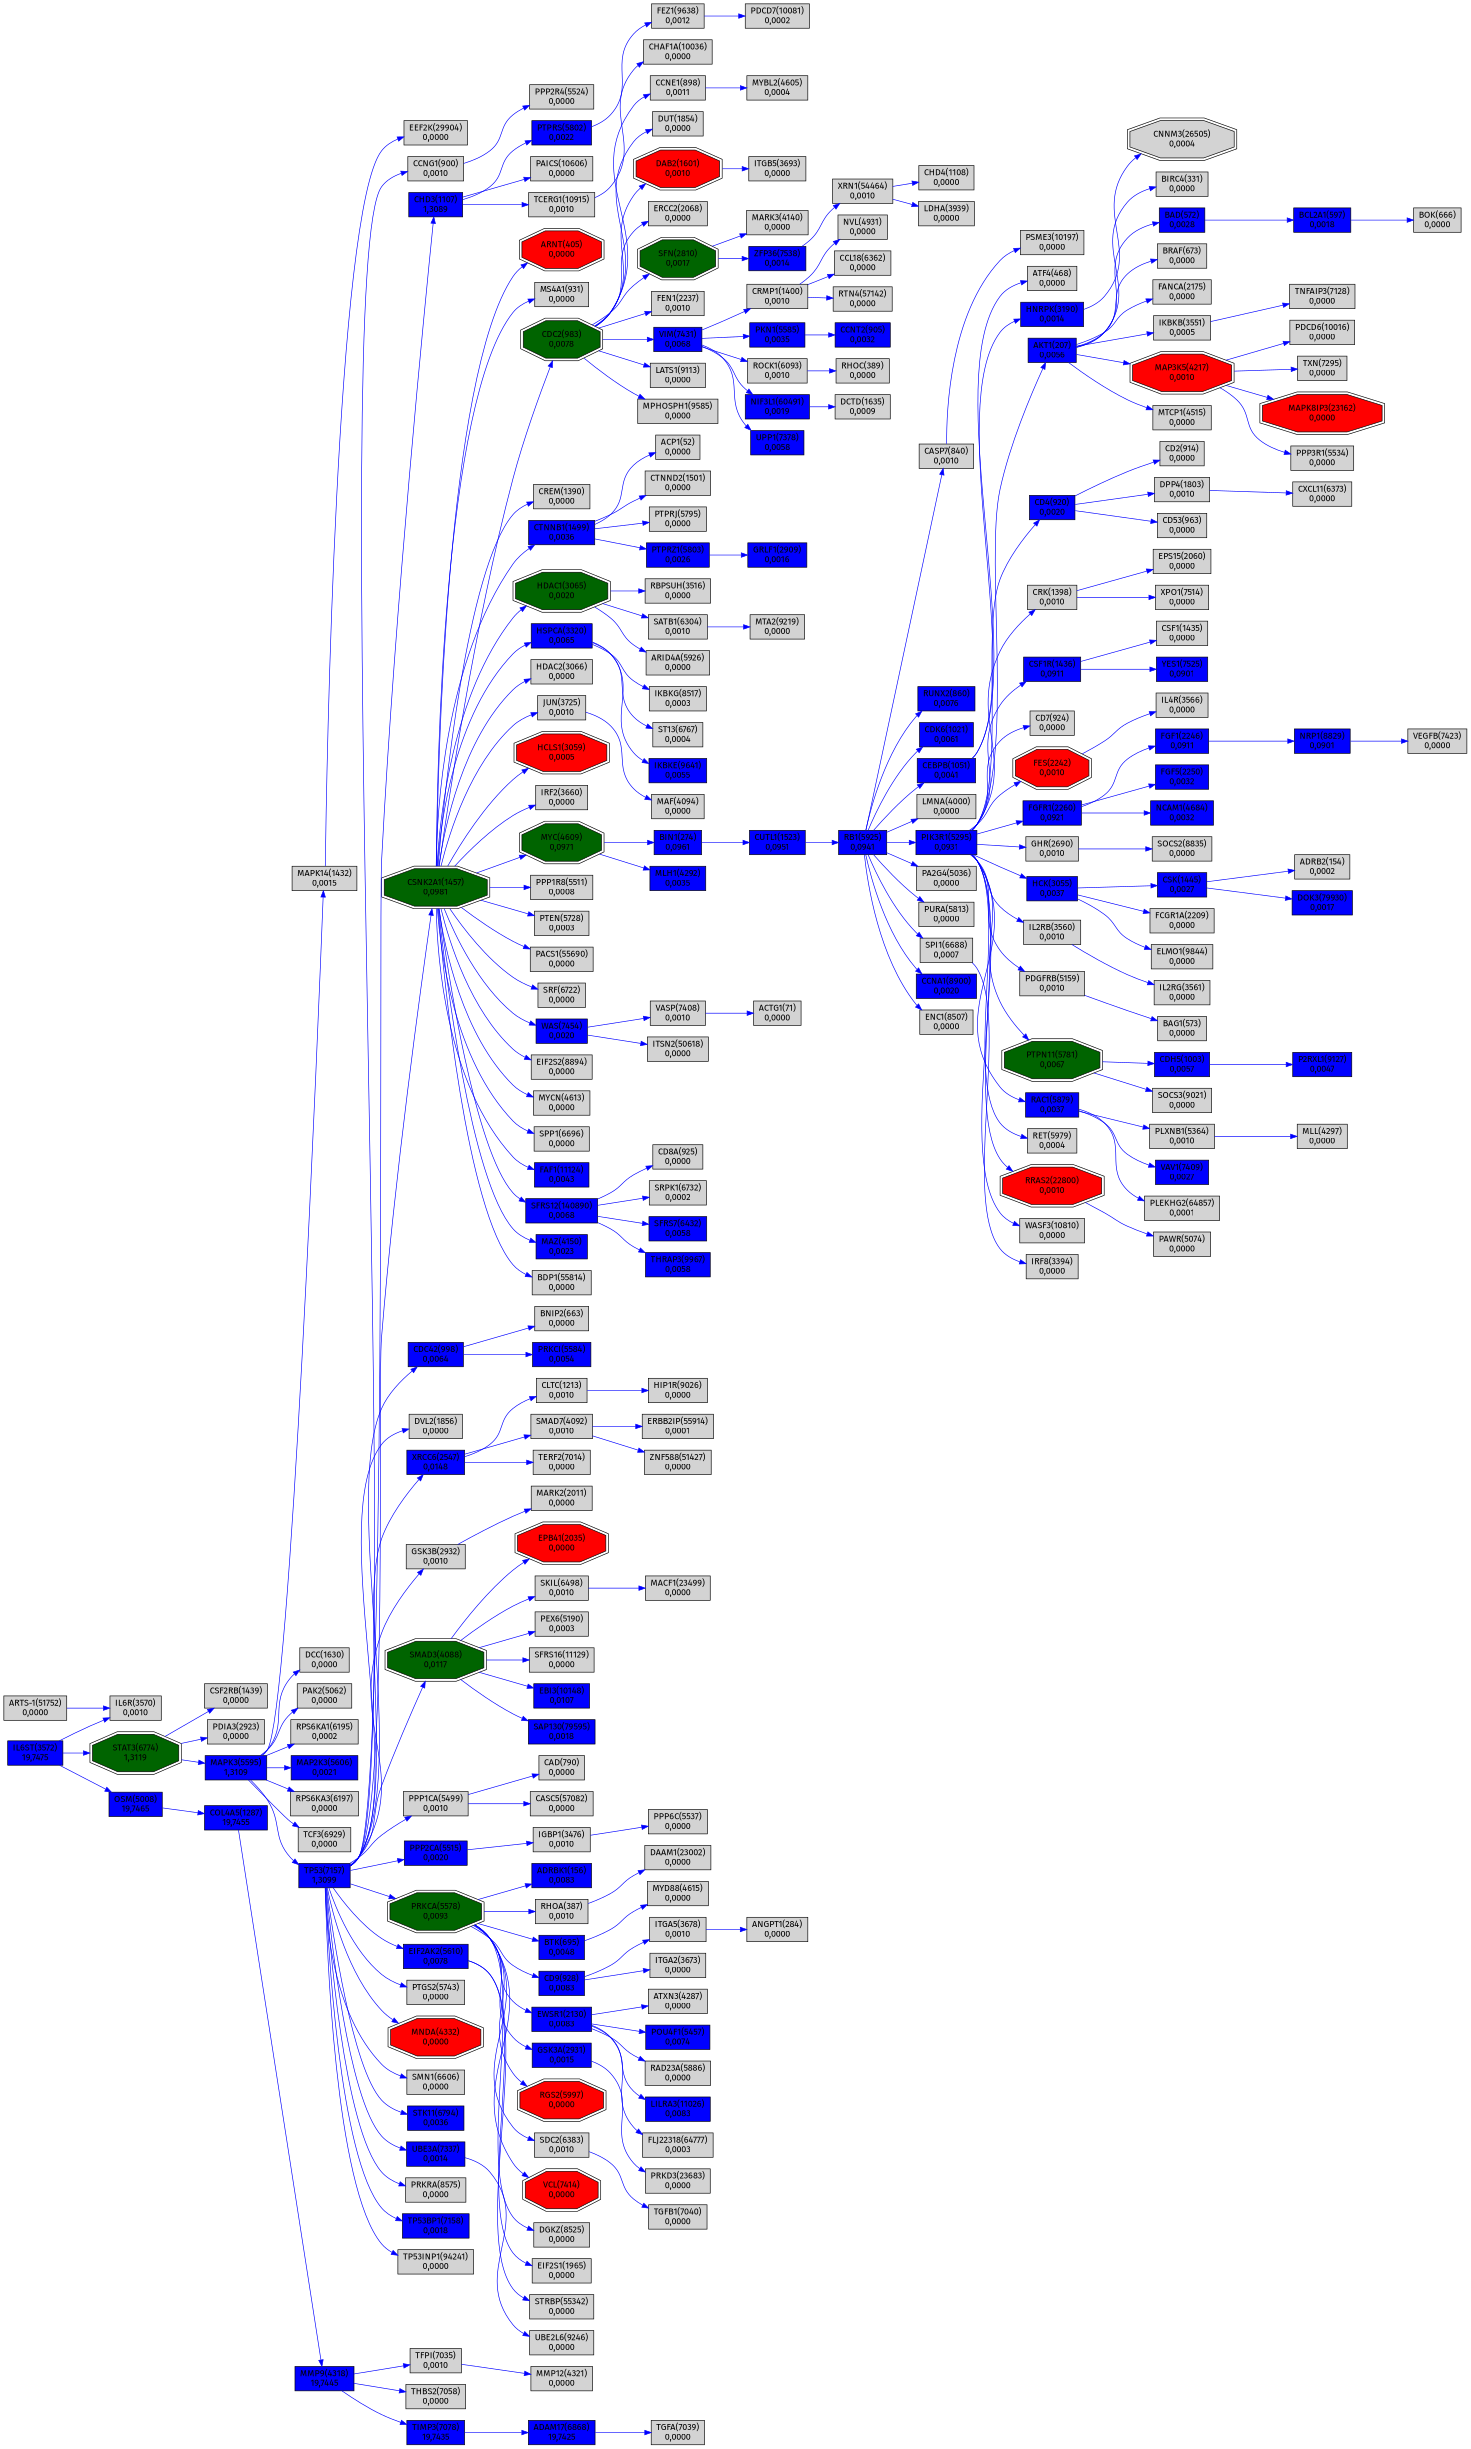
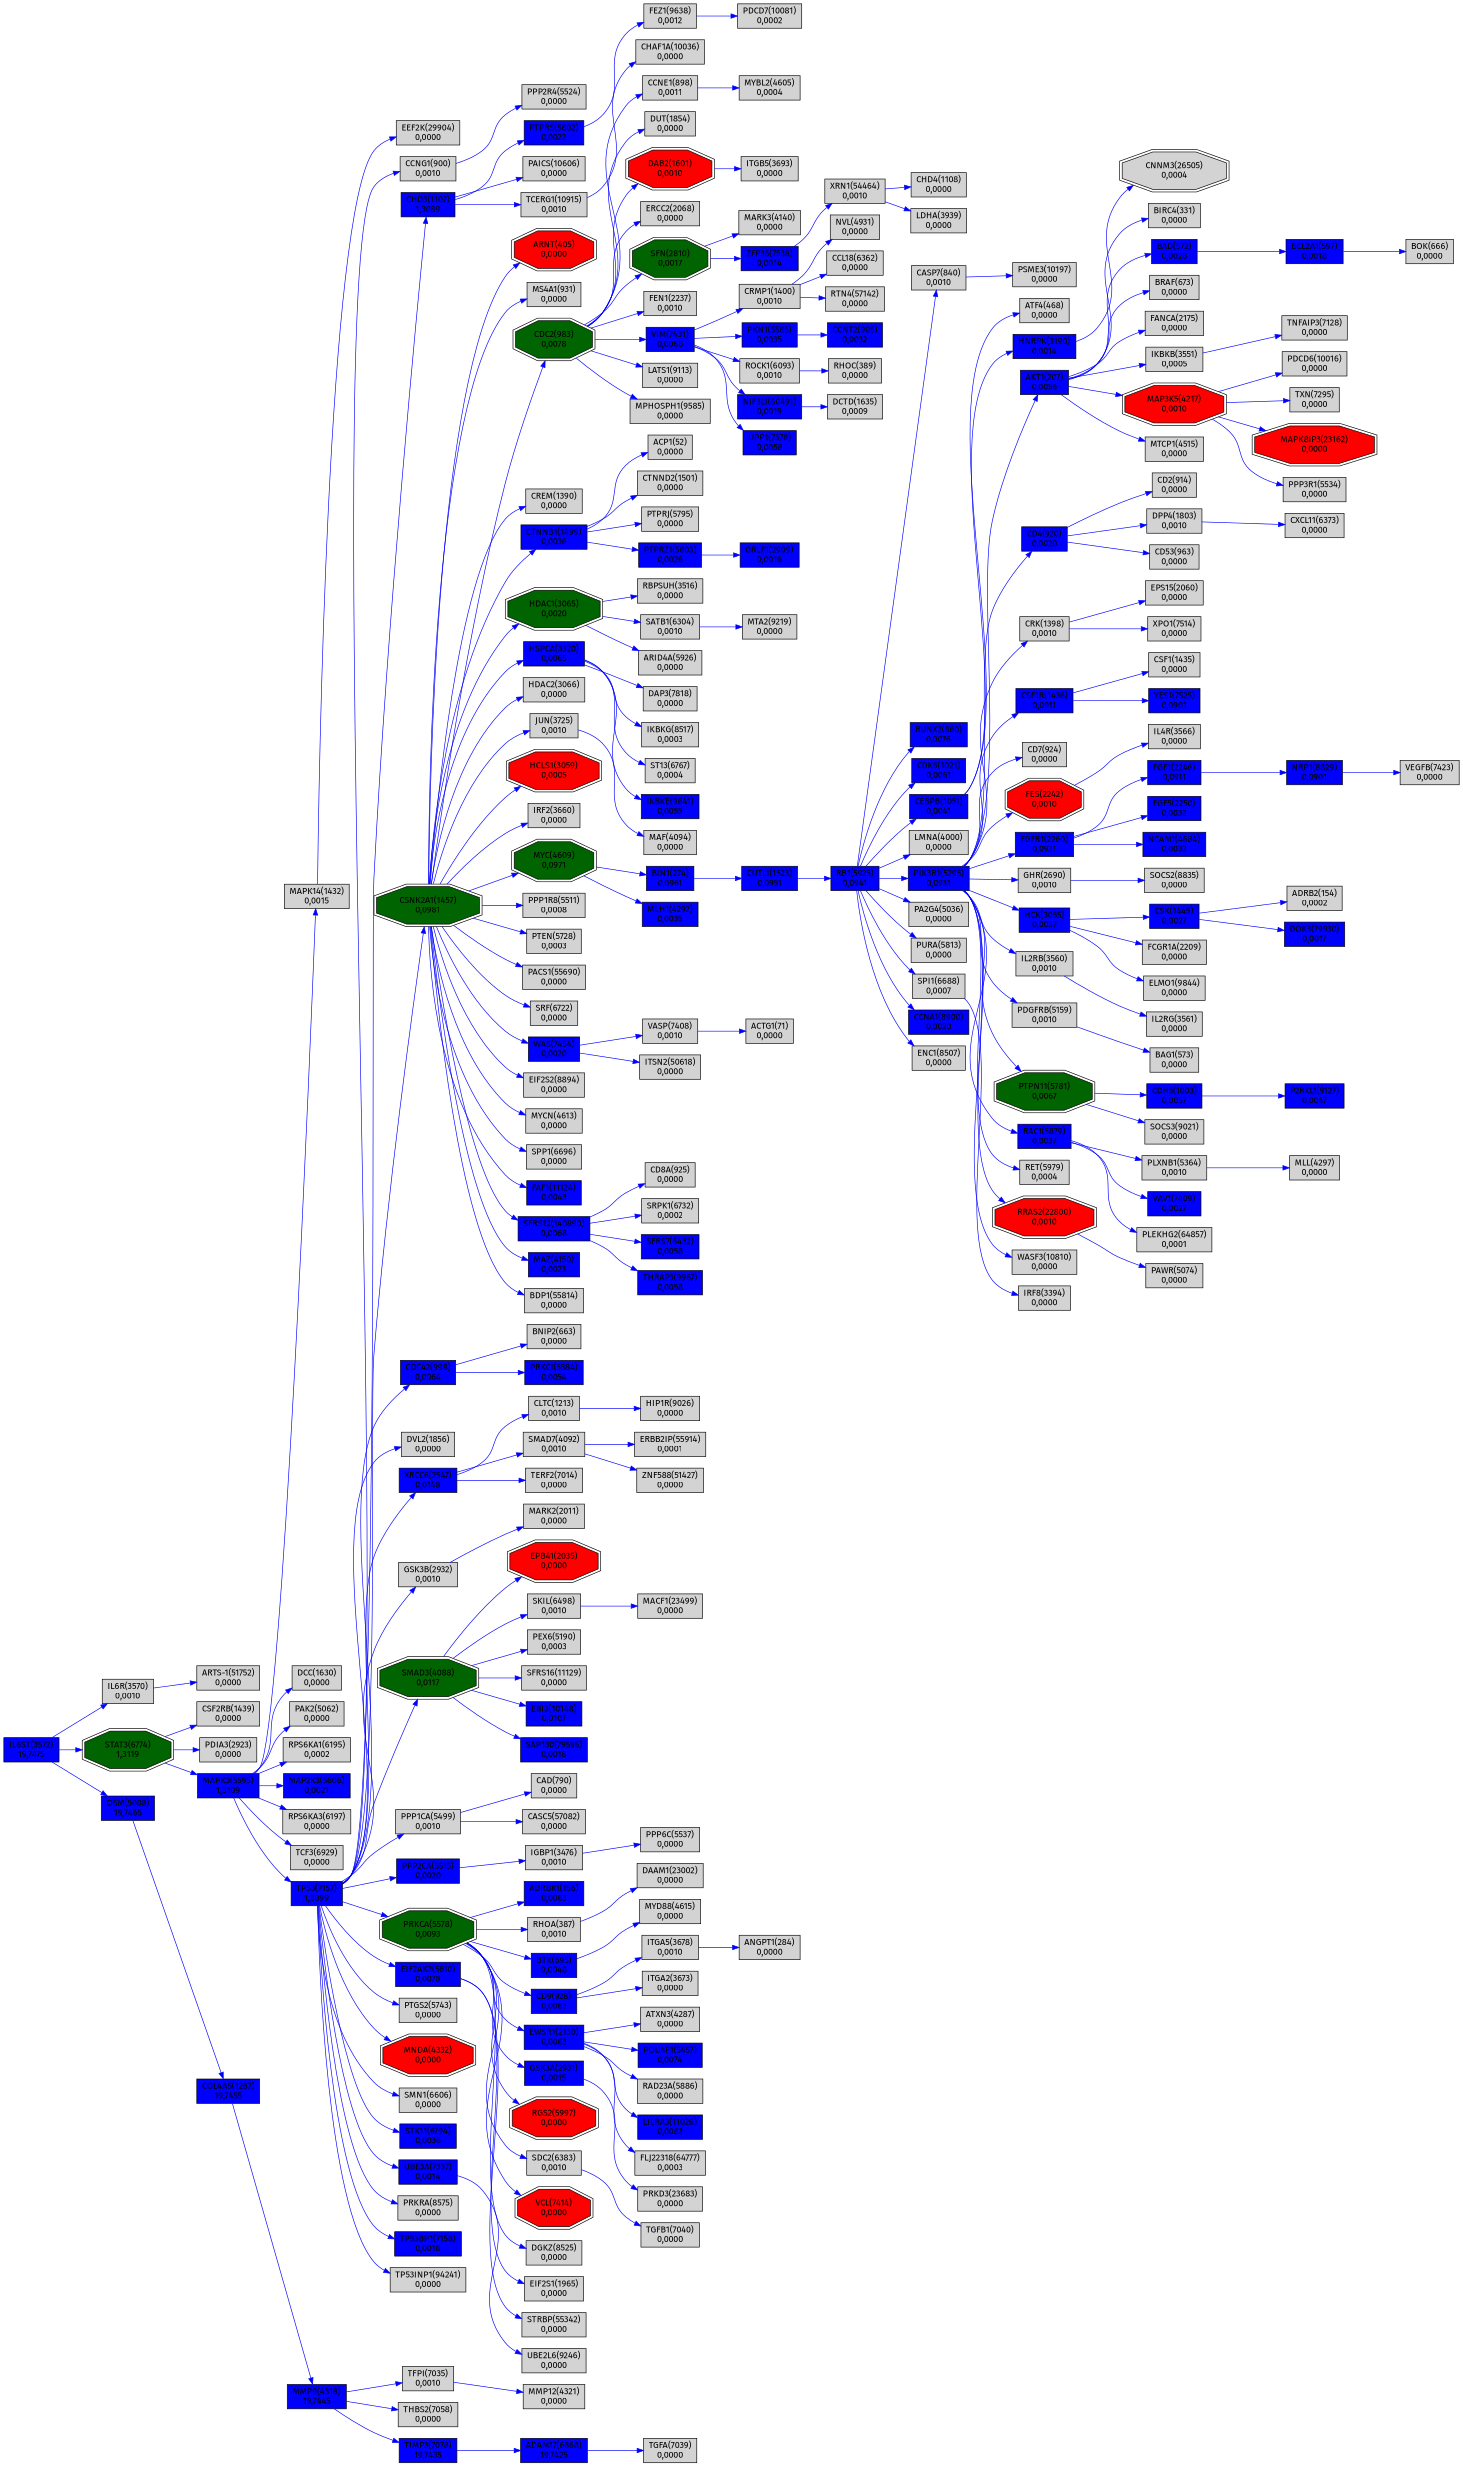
node "DAP3(7818) 0,0000": added
edge "ARTS-1(51752) 0,0000" -> "IL6R(3570) 0,0010": reversed
